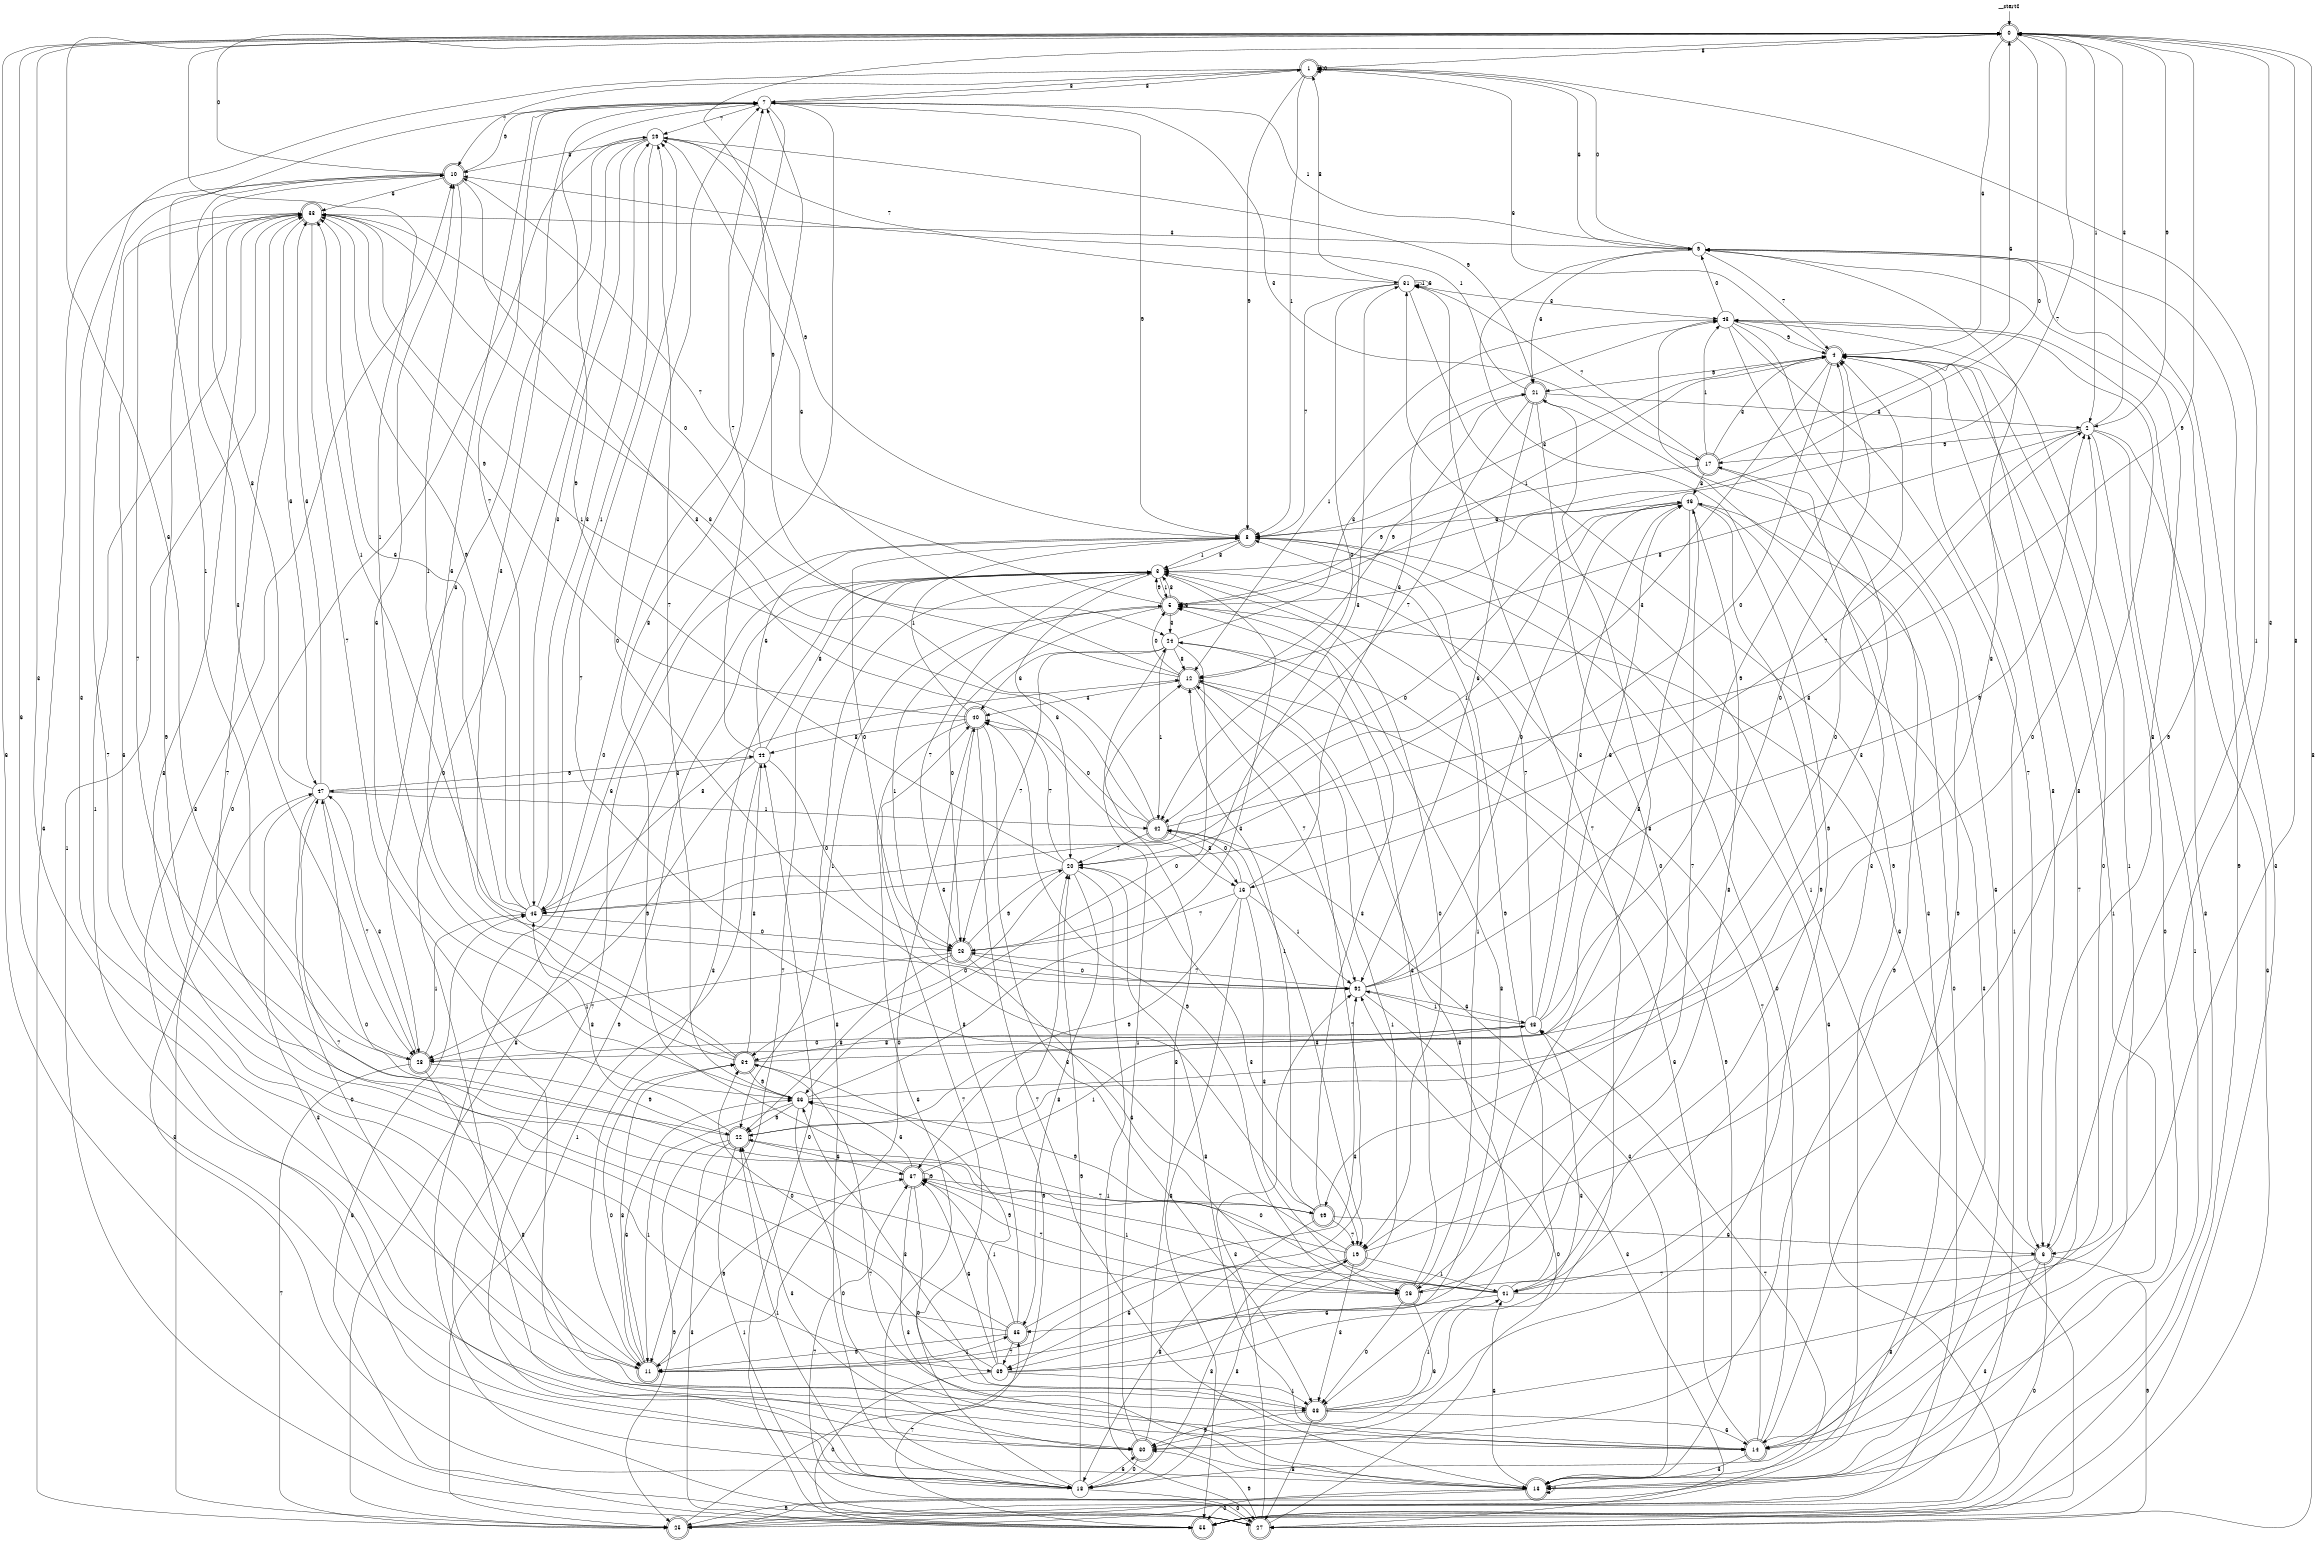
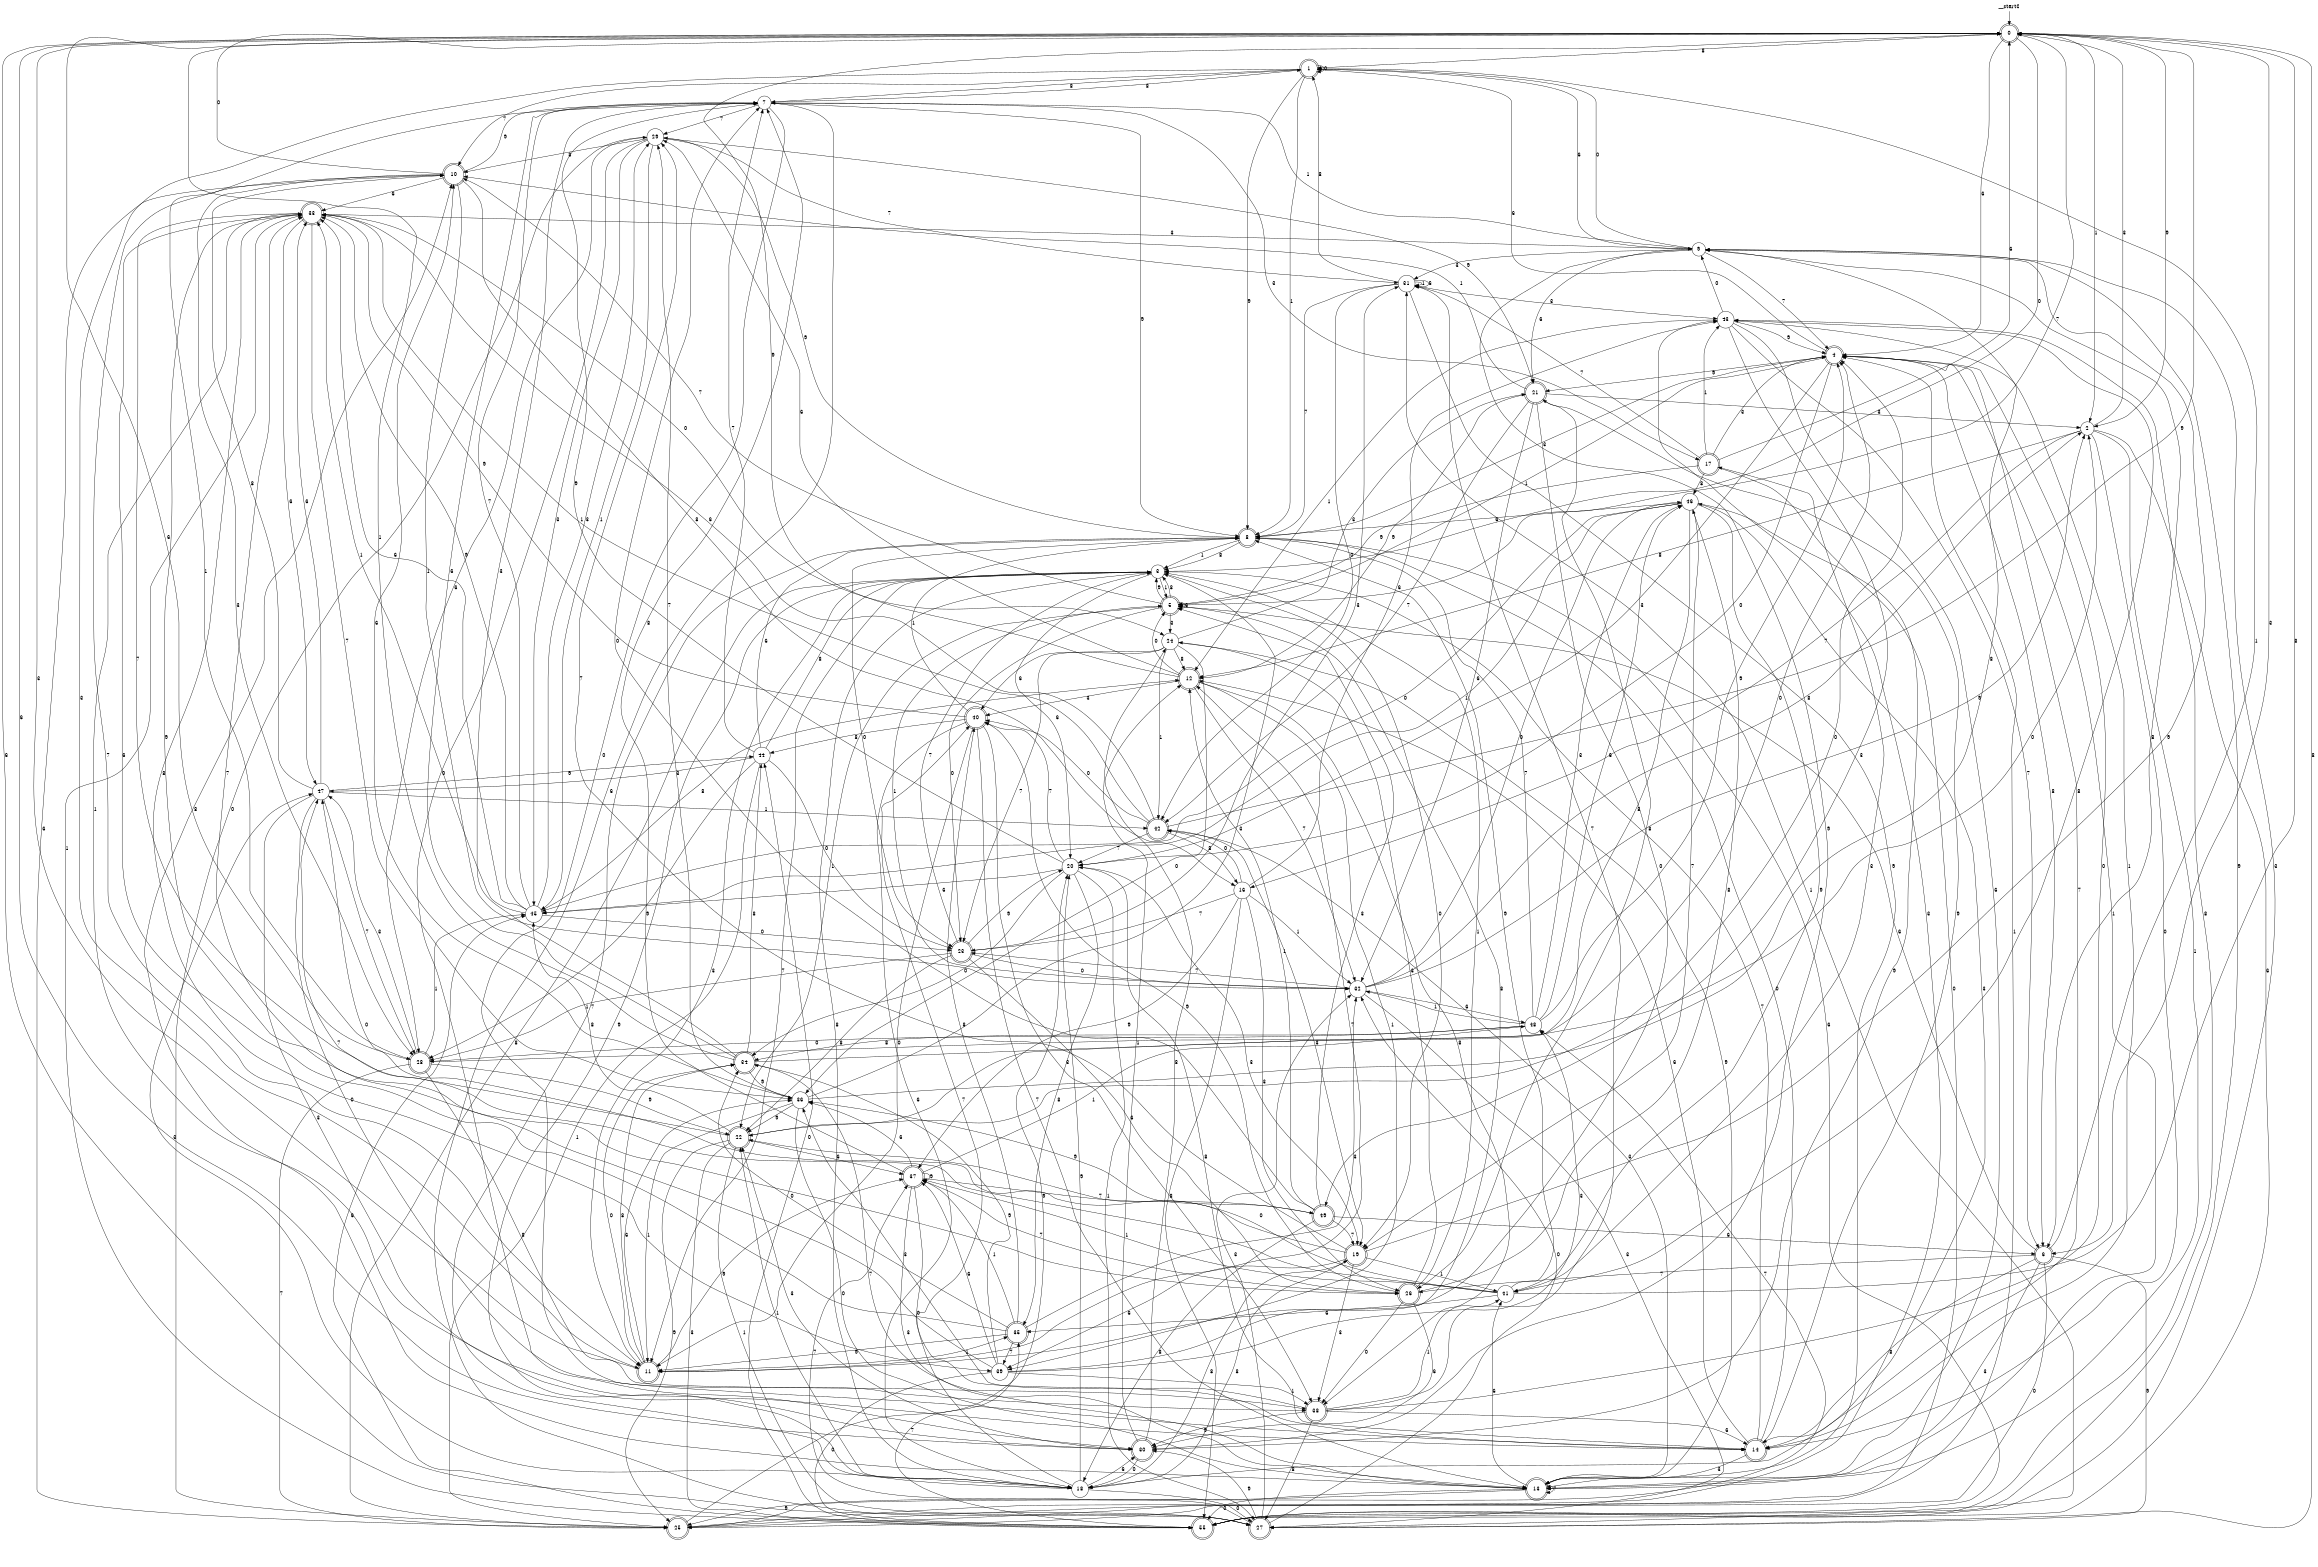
edge "9" -> "31": added, label "3"
edge "2" -> "17": removed, label "9"
node "92": label "92" -> "32"
